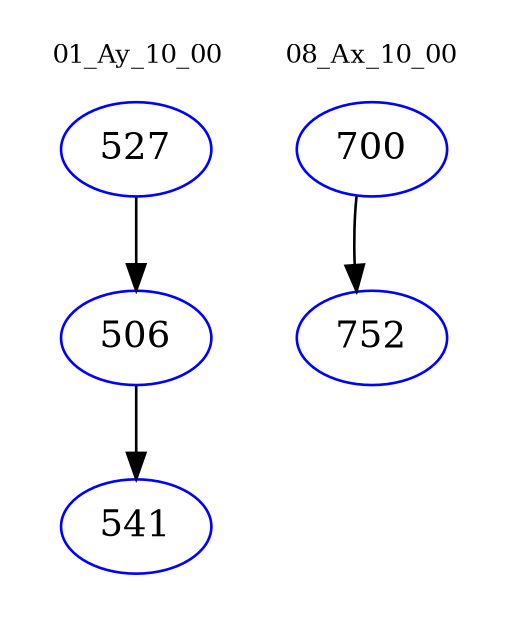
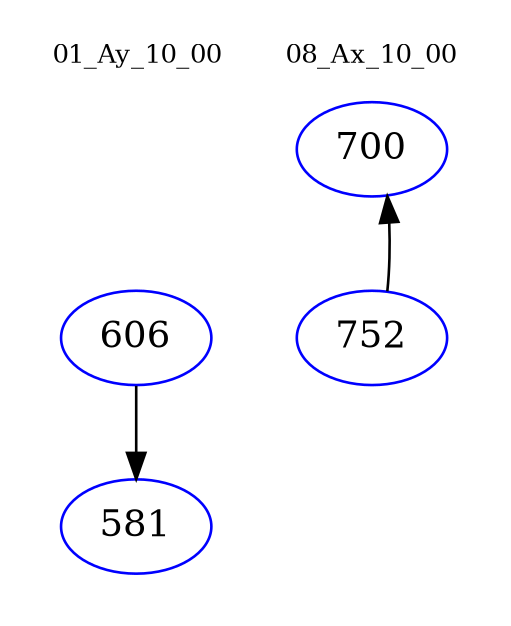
node "527": removed
edge "700" -> "752": reversed
node "506": label "506" -> "606"
node "541": label "541" -> "581"
